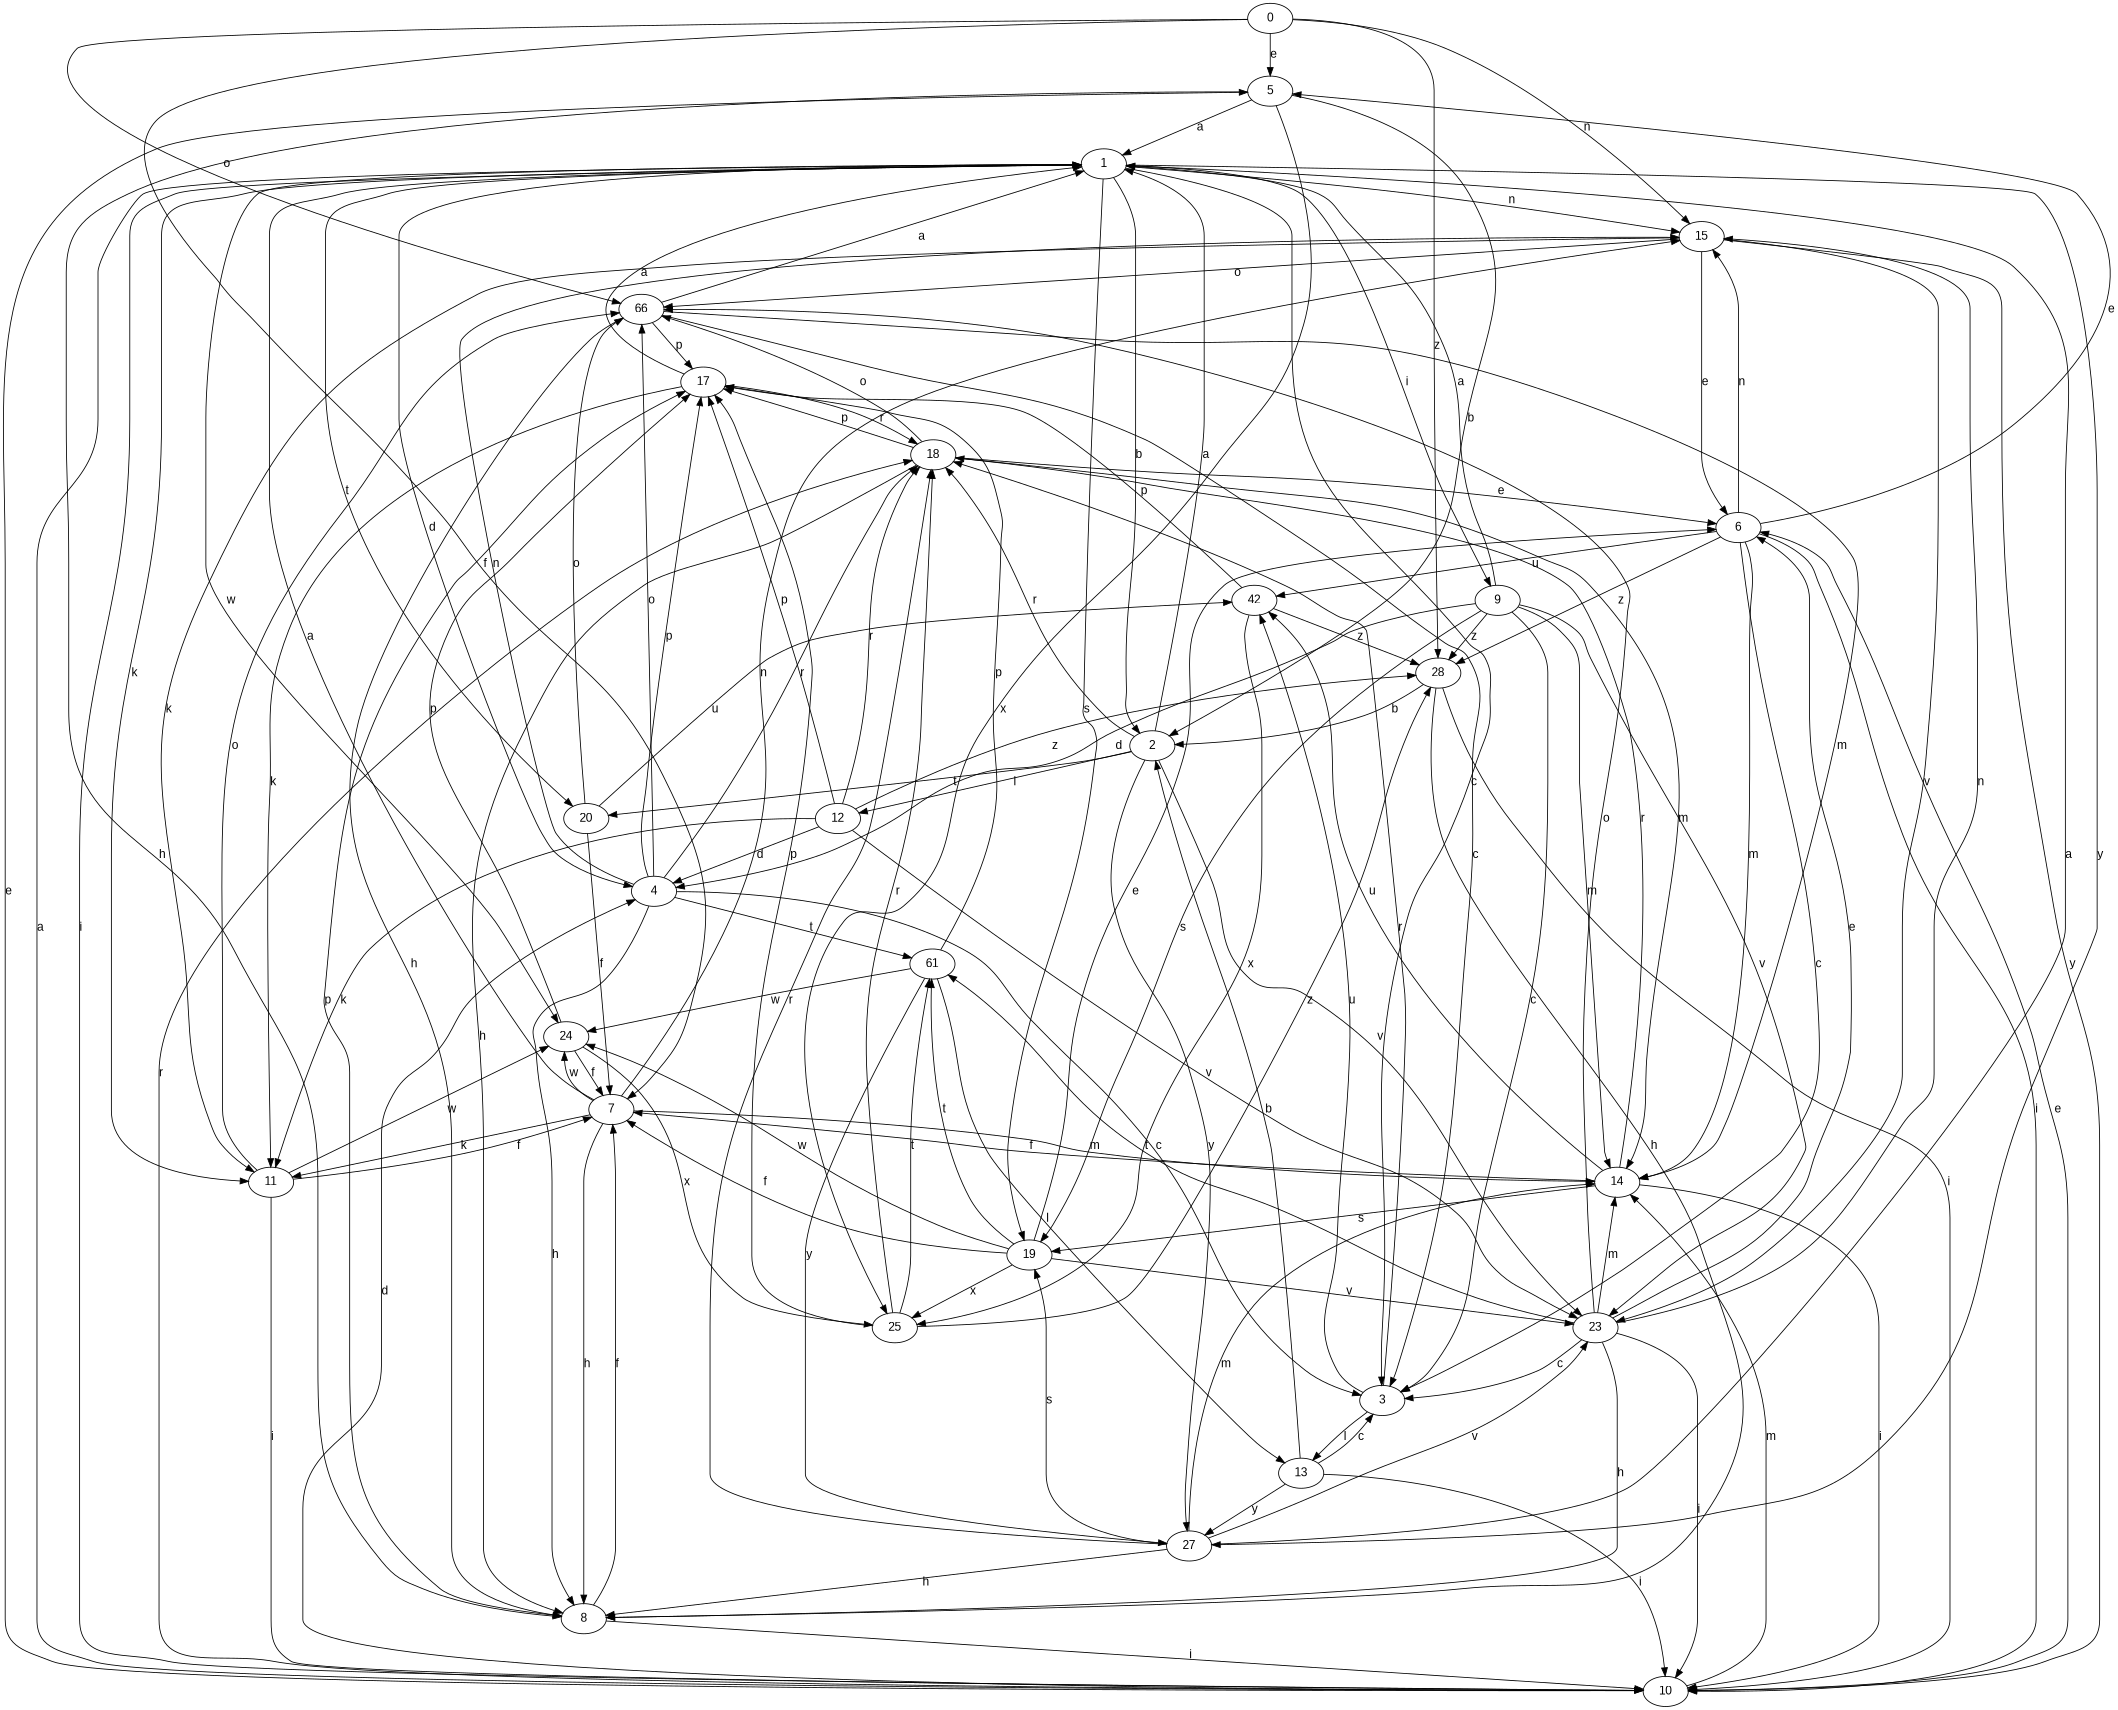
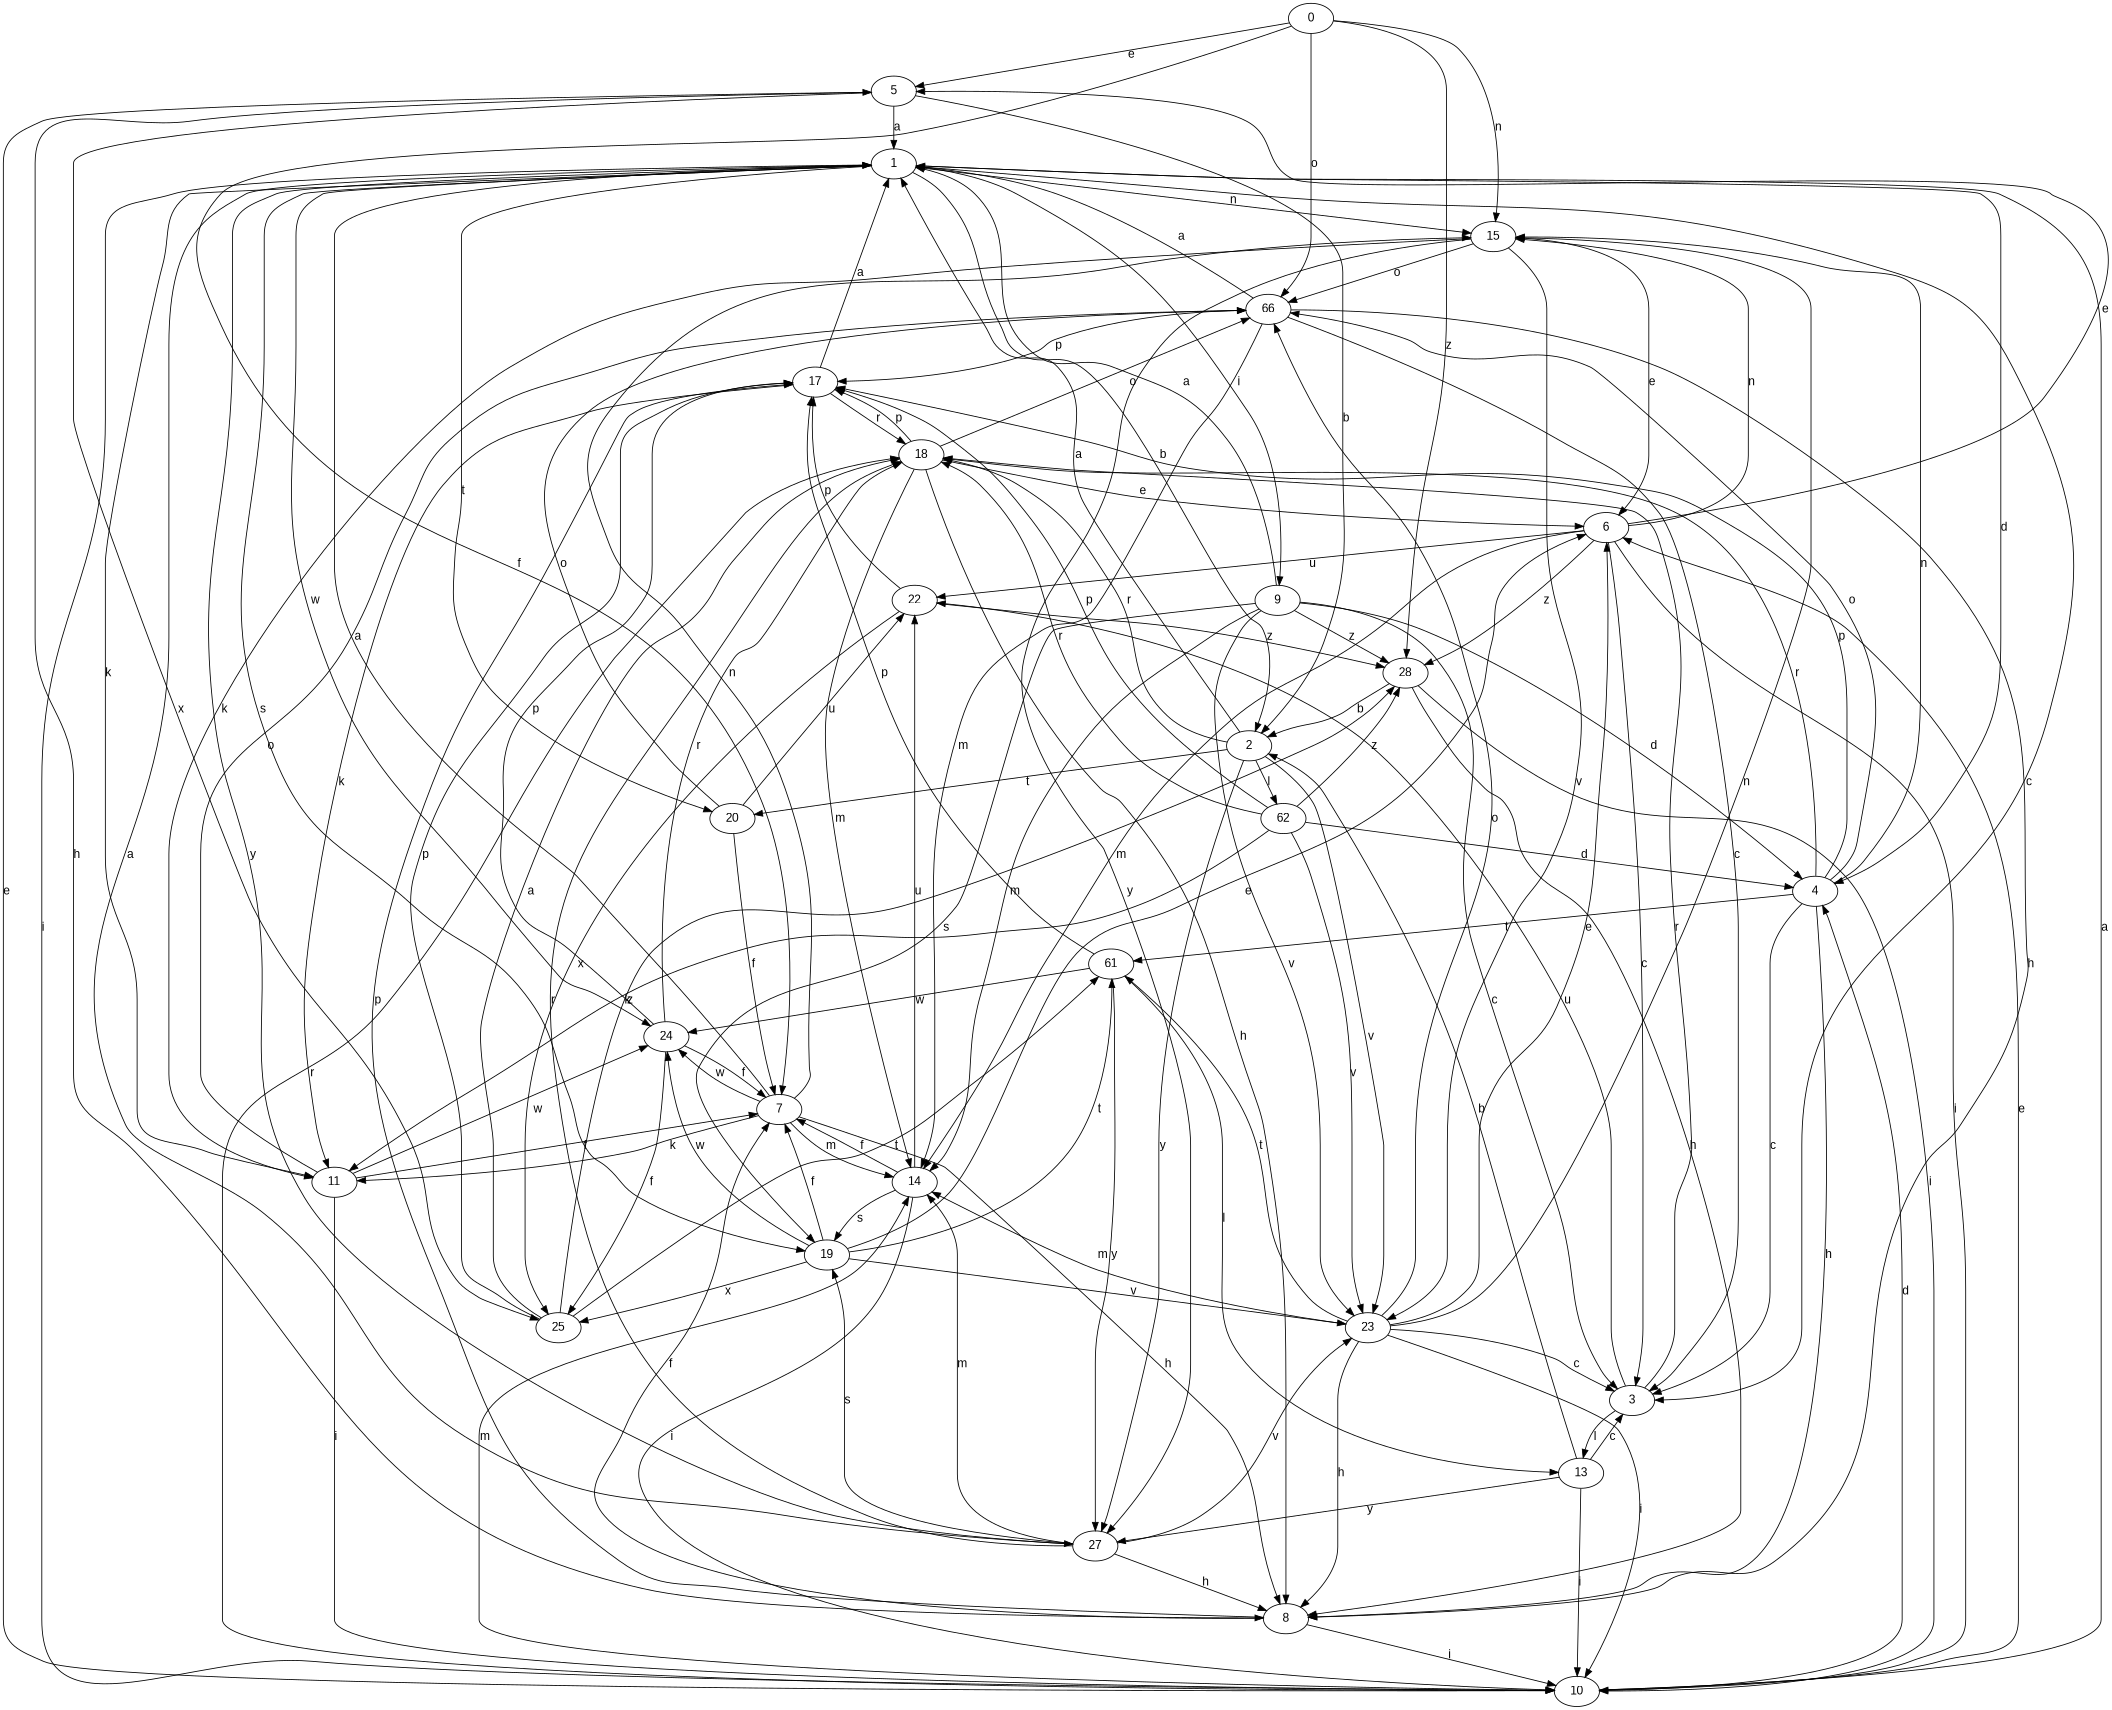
edge "14" -> "18": now "24" -> "18"
node "42": label "42" -> "22"
node "12": label "12" -> "62"
edge "25" -> "18": label "r" -> "a"
edge "15" -> "10": now "15" -> "27"
edge "24" -> "25": label "x" -> "f"
